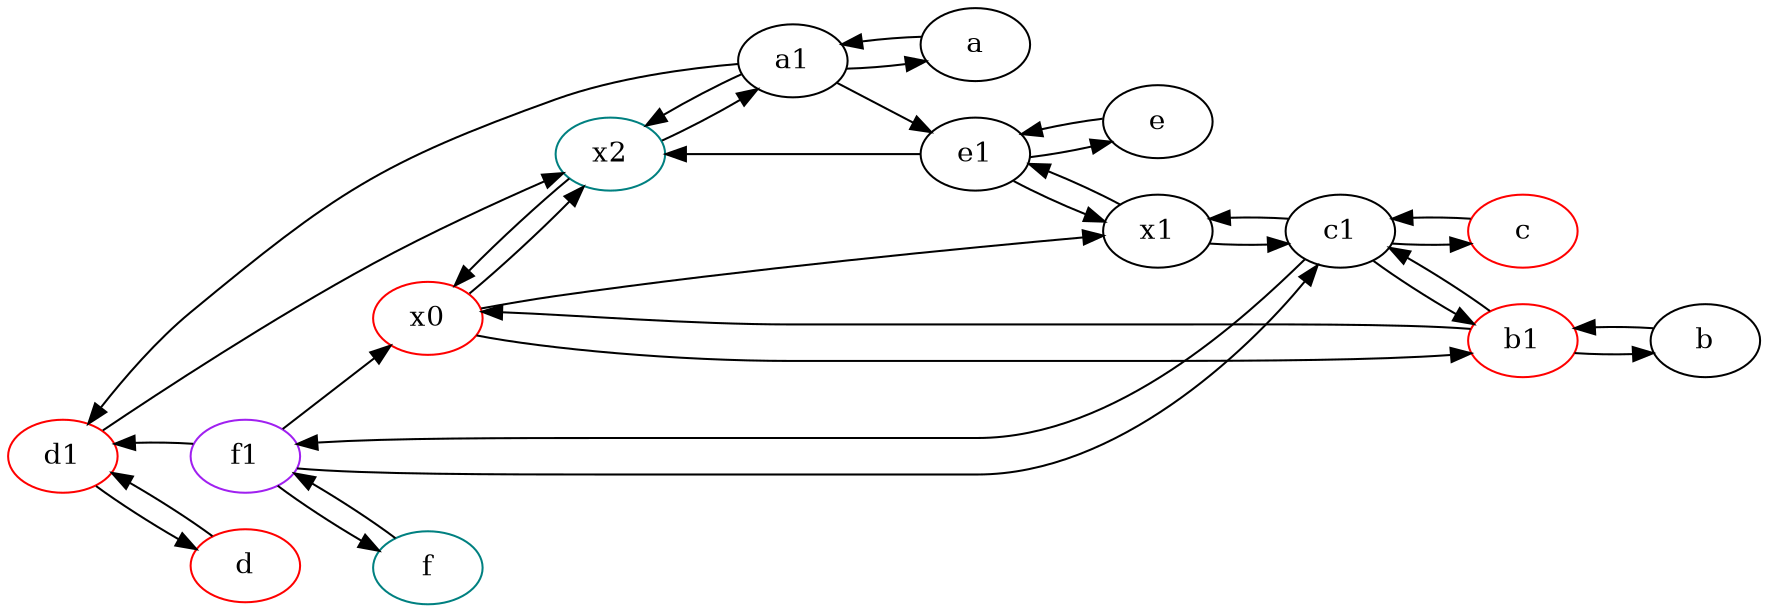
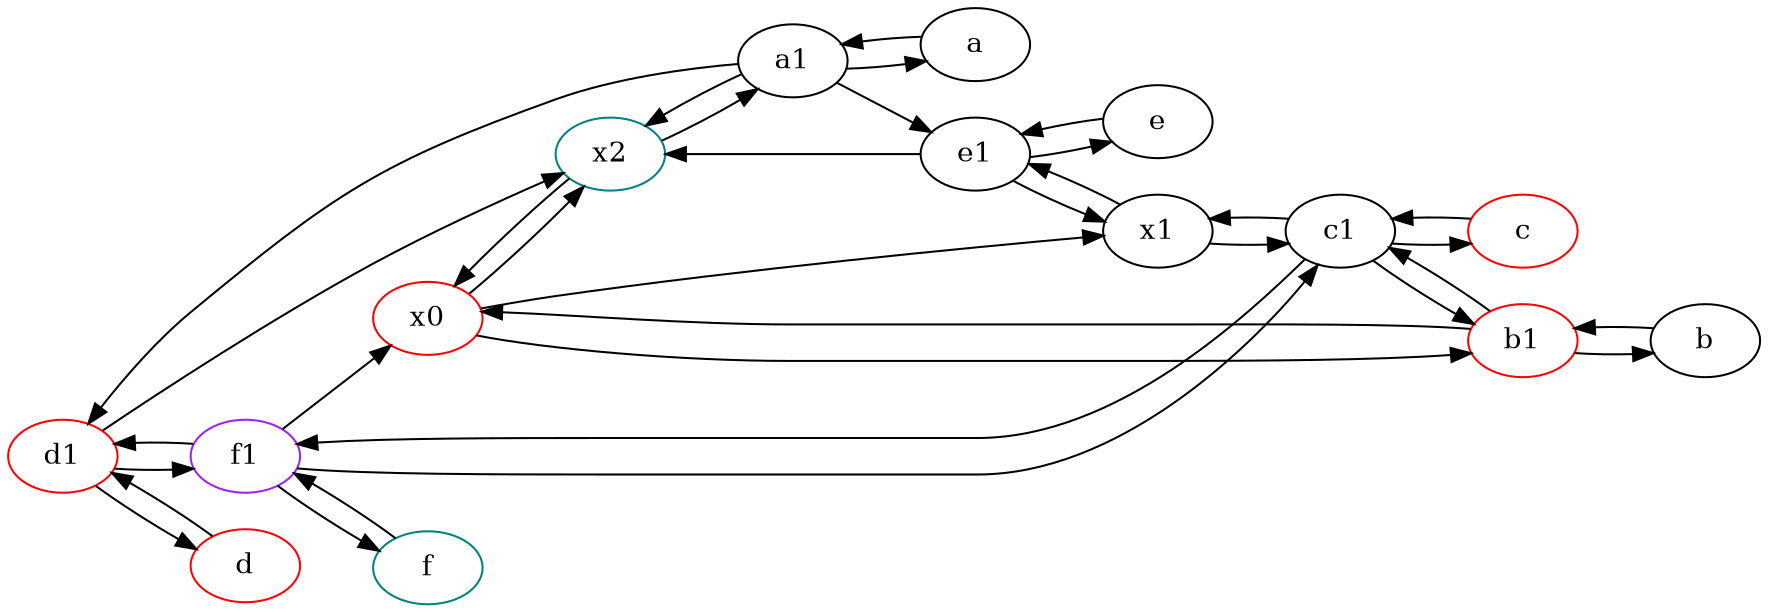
edge "d1" -> "f1": added
